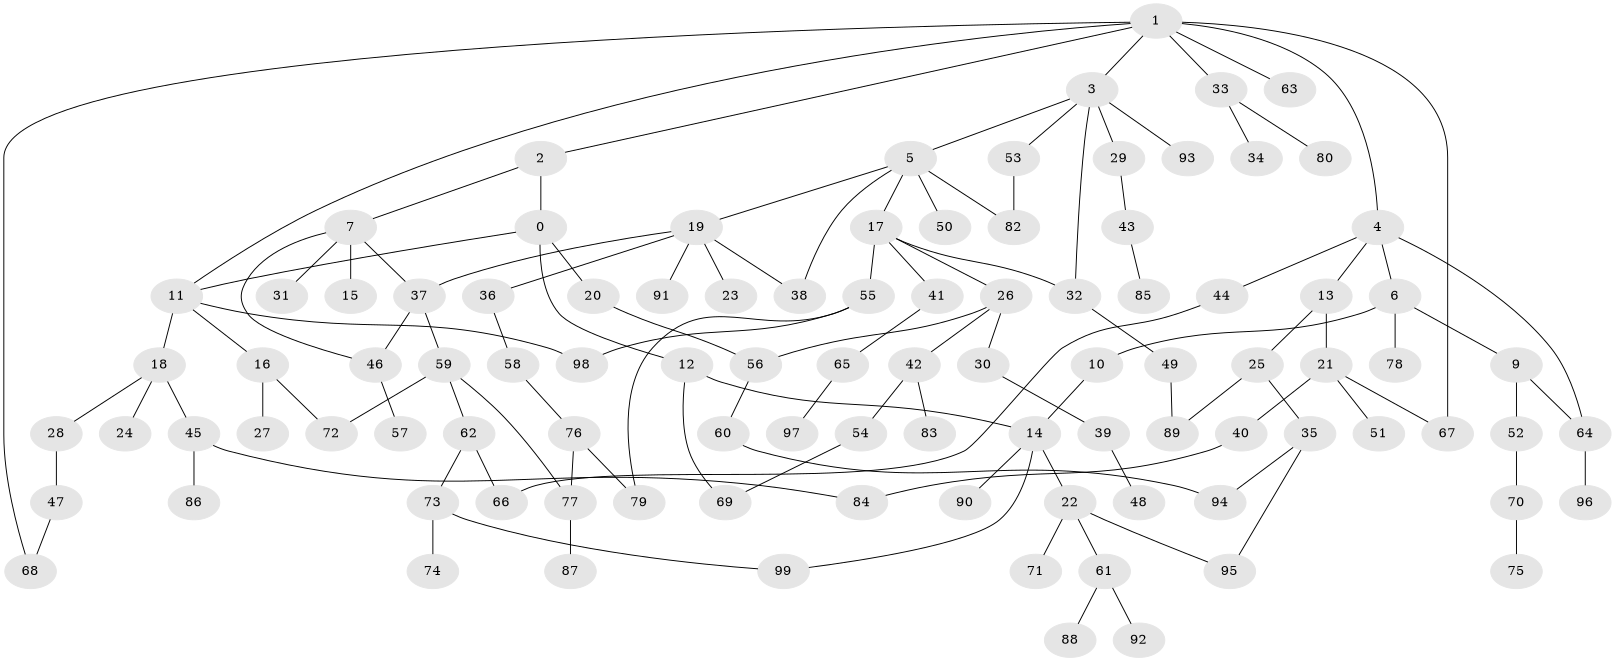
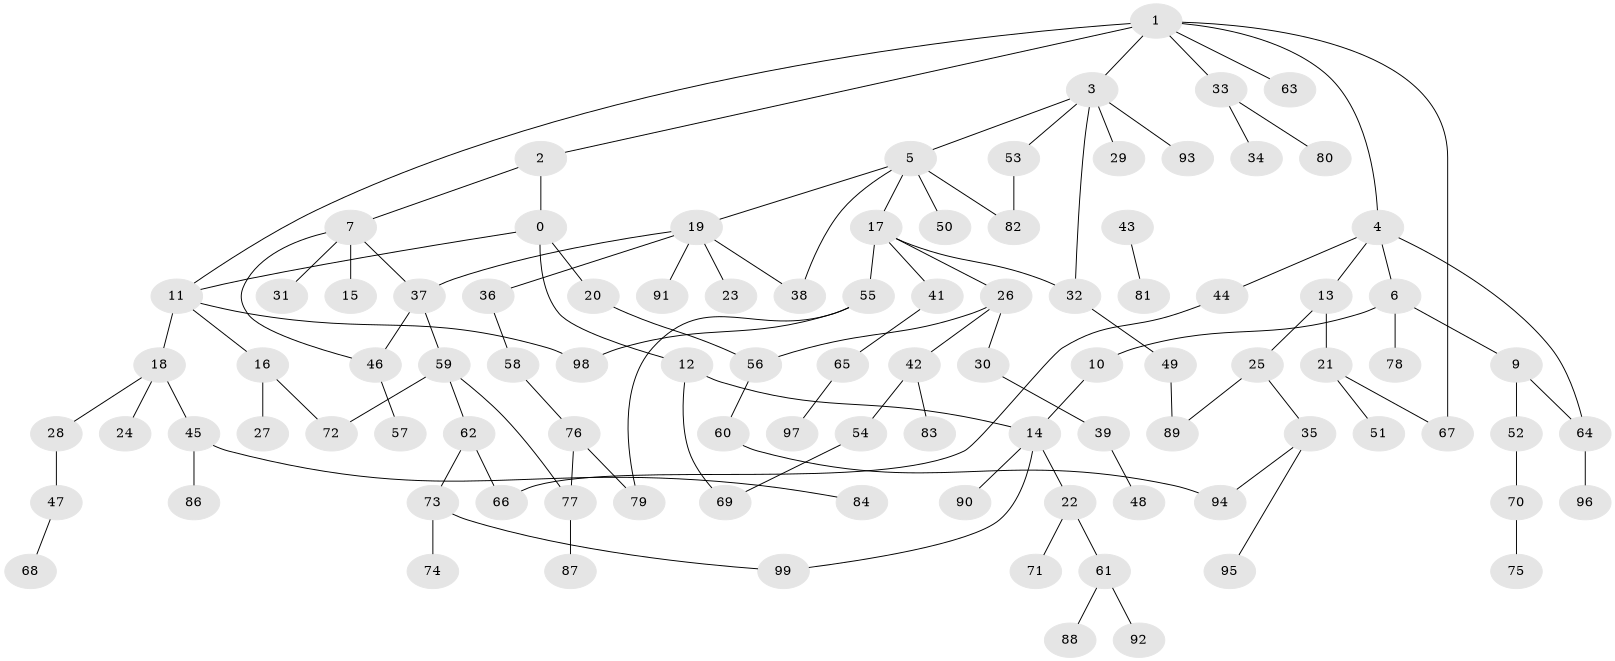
edge "1" -- "68": removed
edge "29" -- "43": removed
node "85": label "85" -> "81"
node "40": removed
edge "22" -- "95": removed
